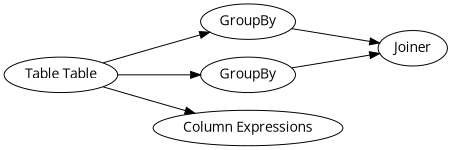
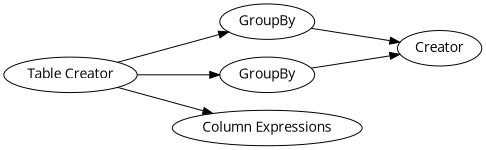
node "Joiner": label "Joiner" -> "Creator"
node "Table Table": label "Table Table" -> "Table Creator"
